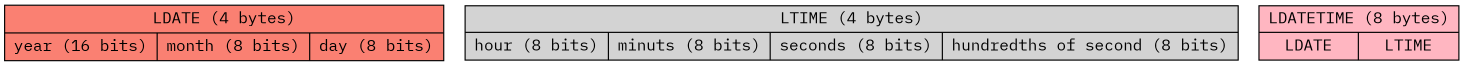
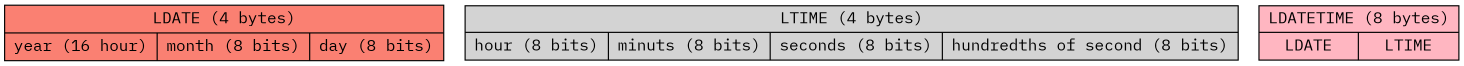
node "LDATE (4 bytes)": text "year (16 bits)" -> "year (16 hour)"
